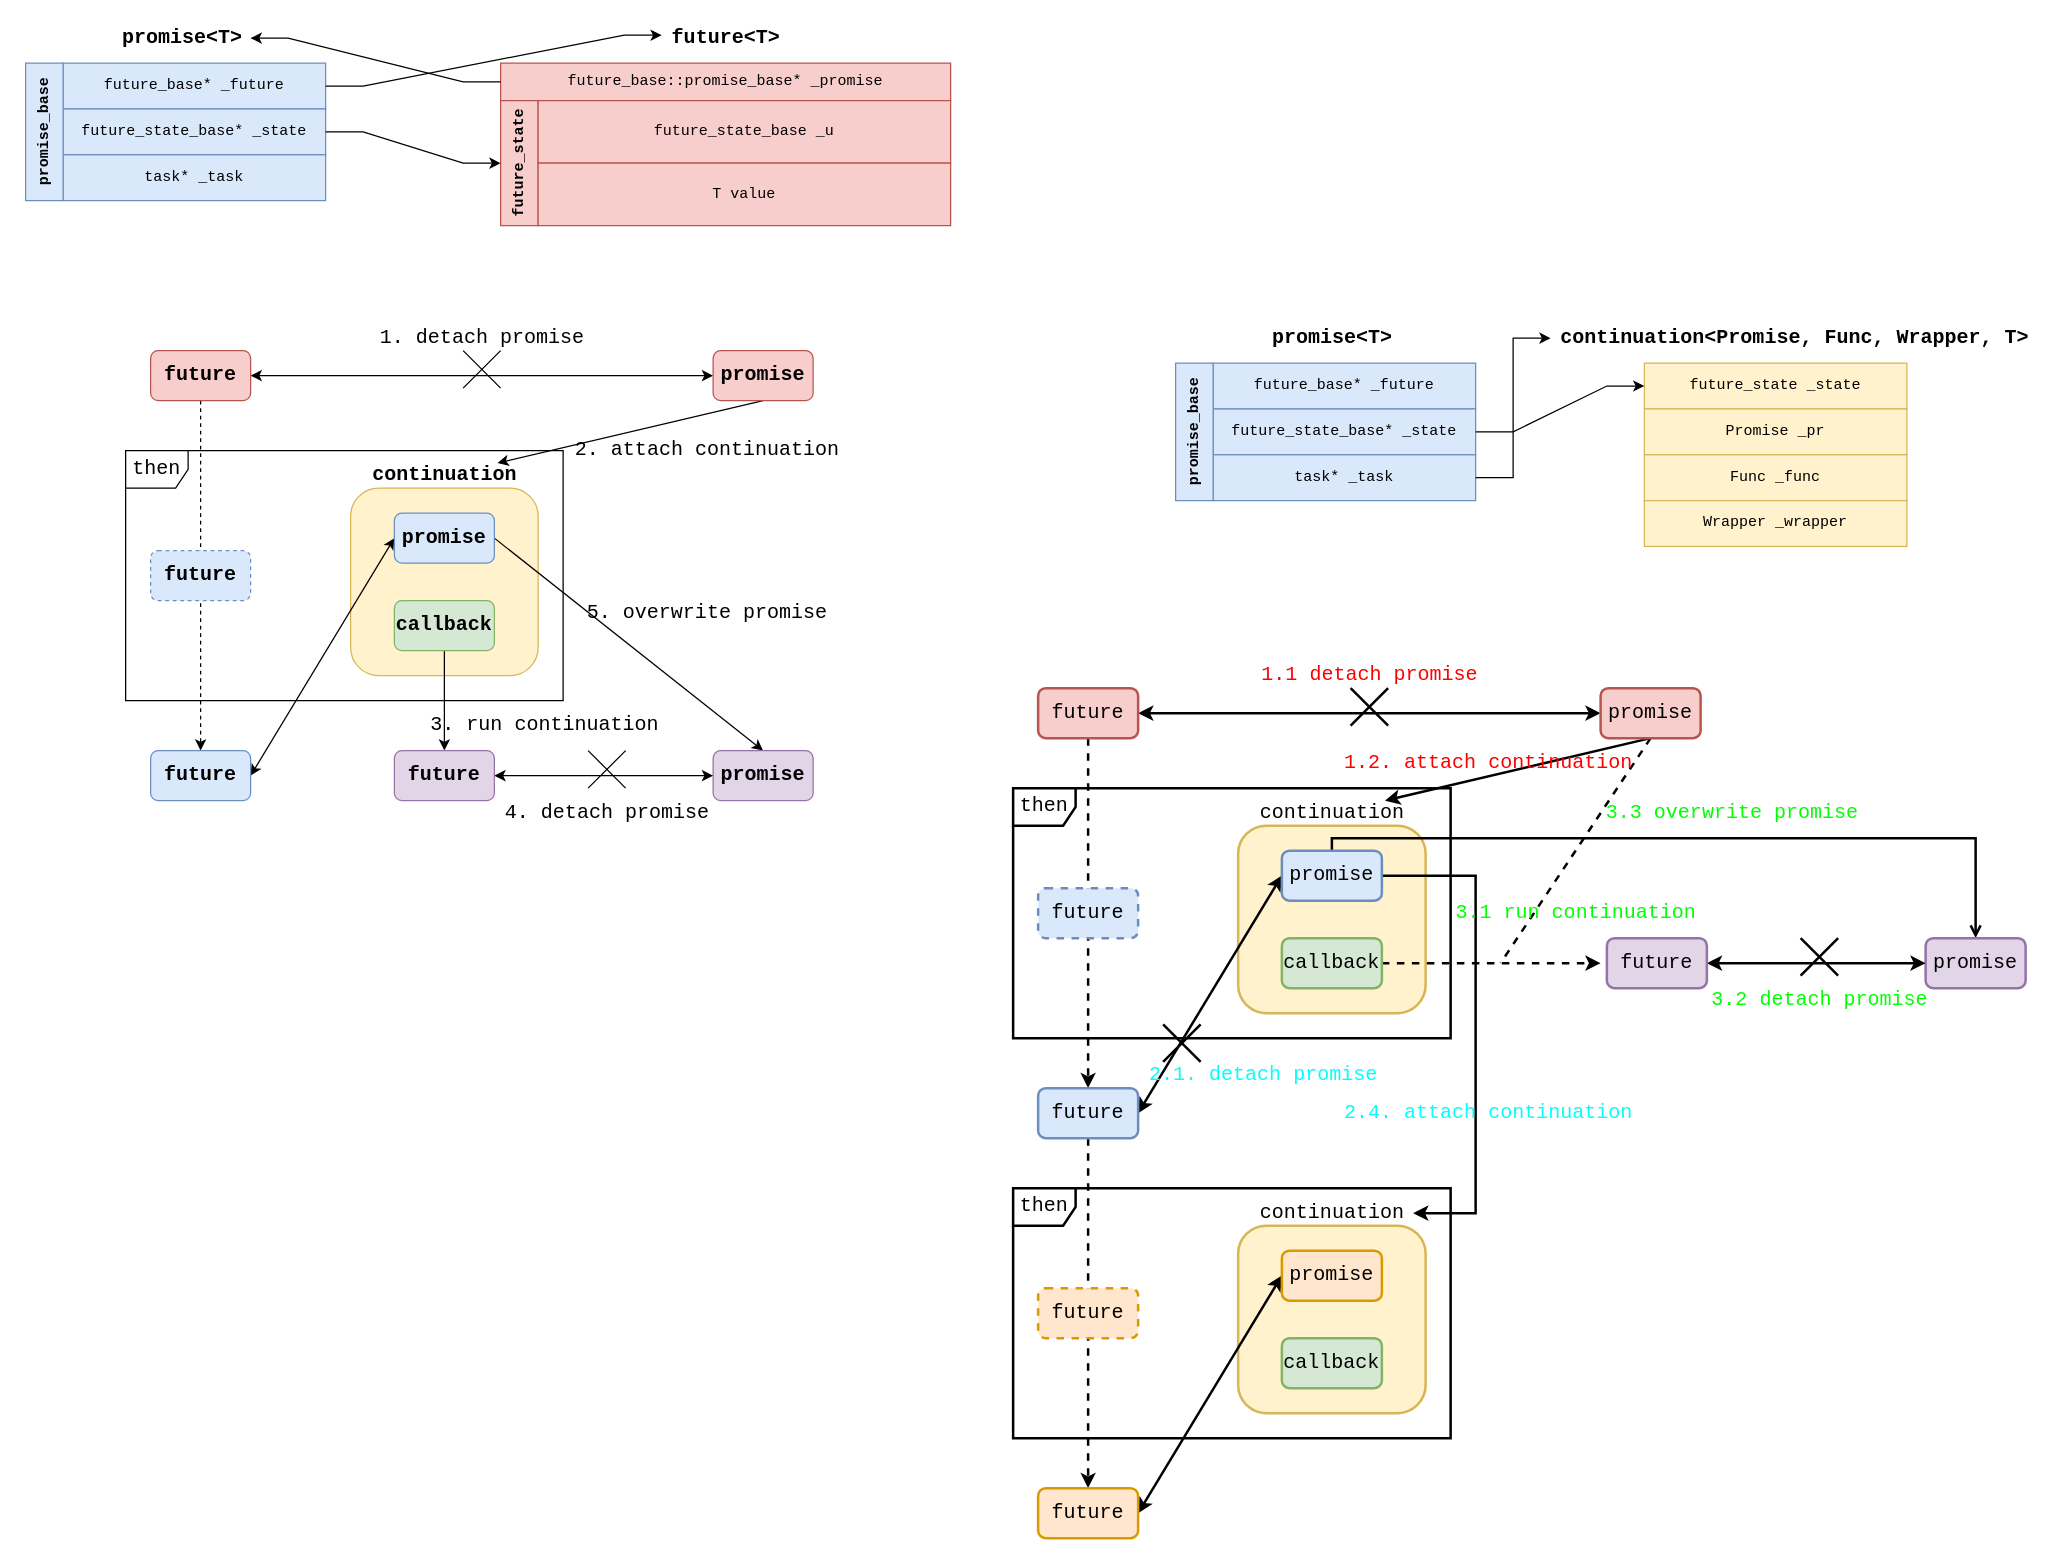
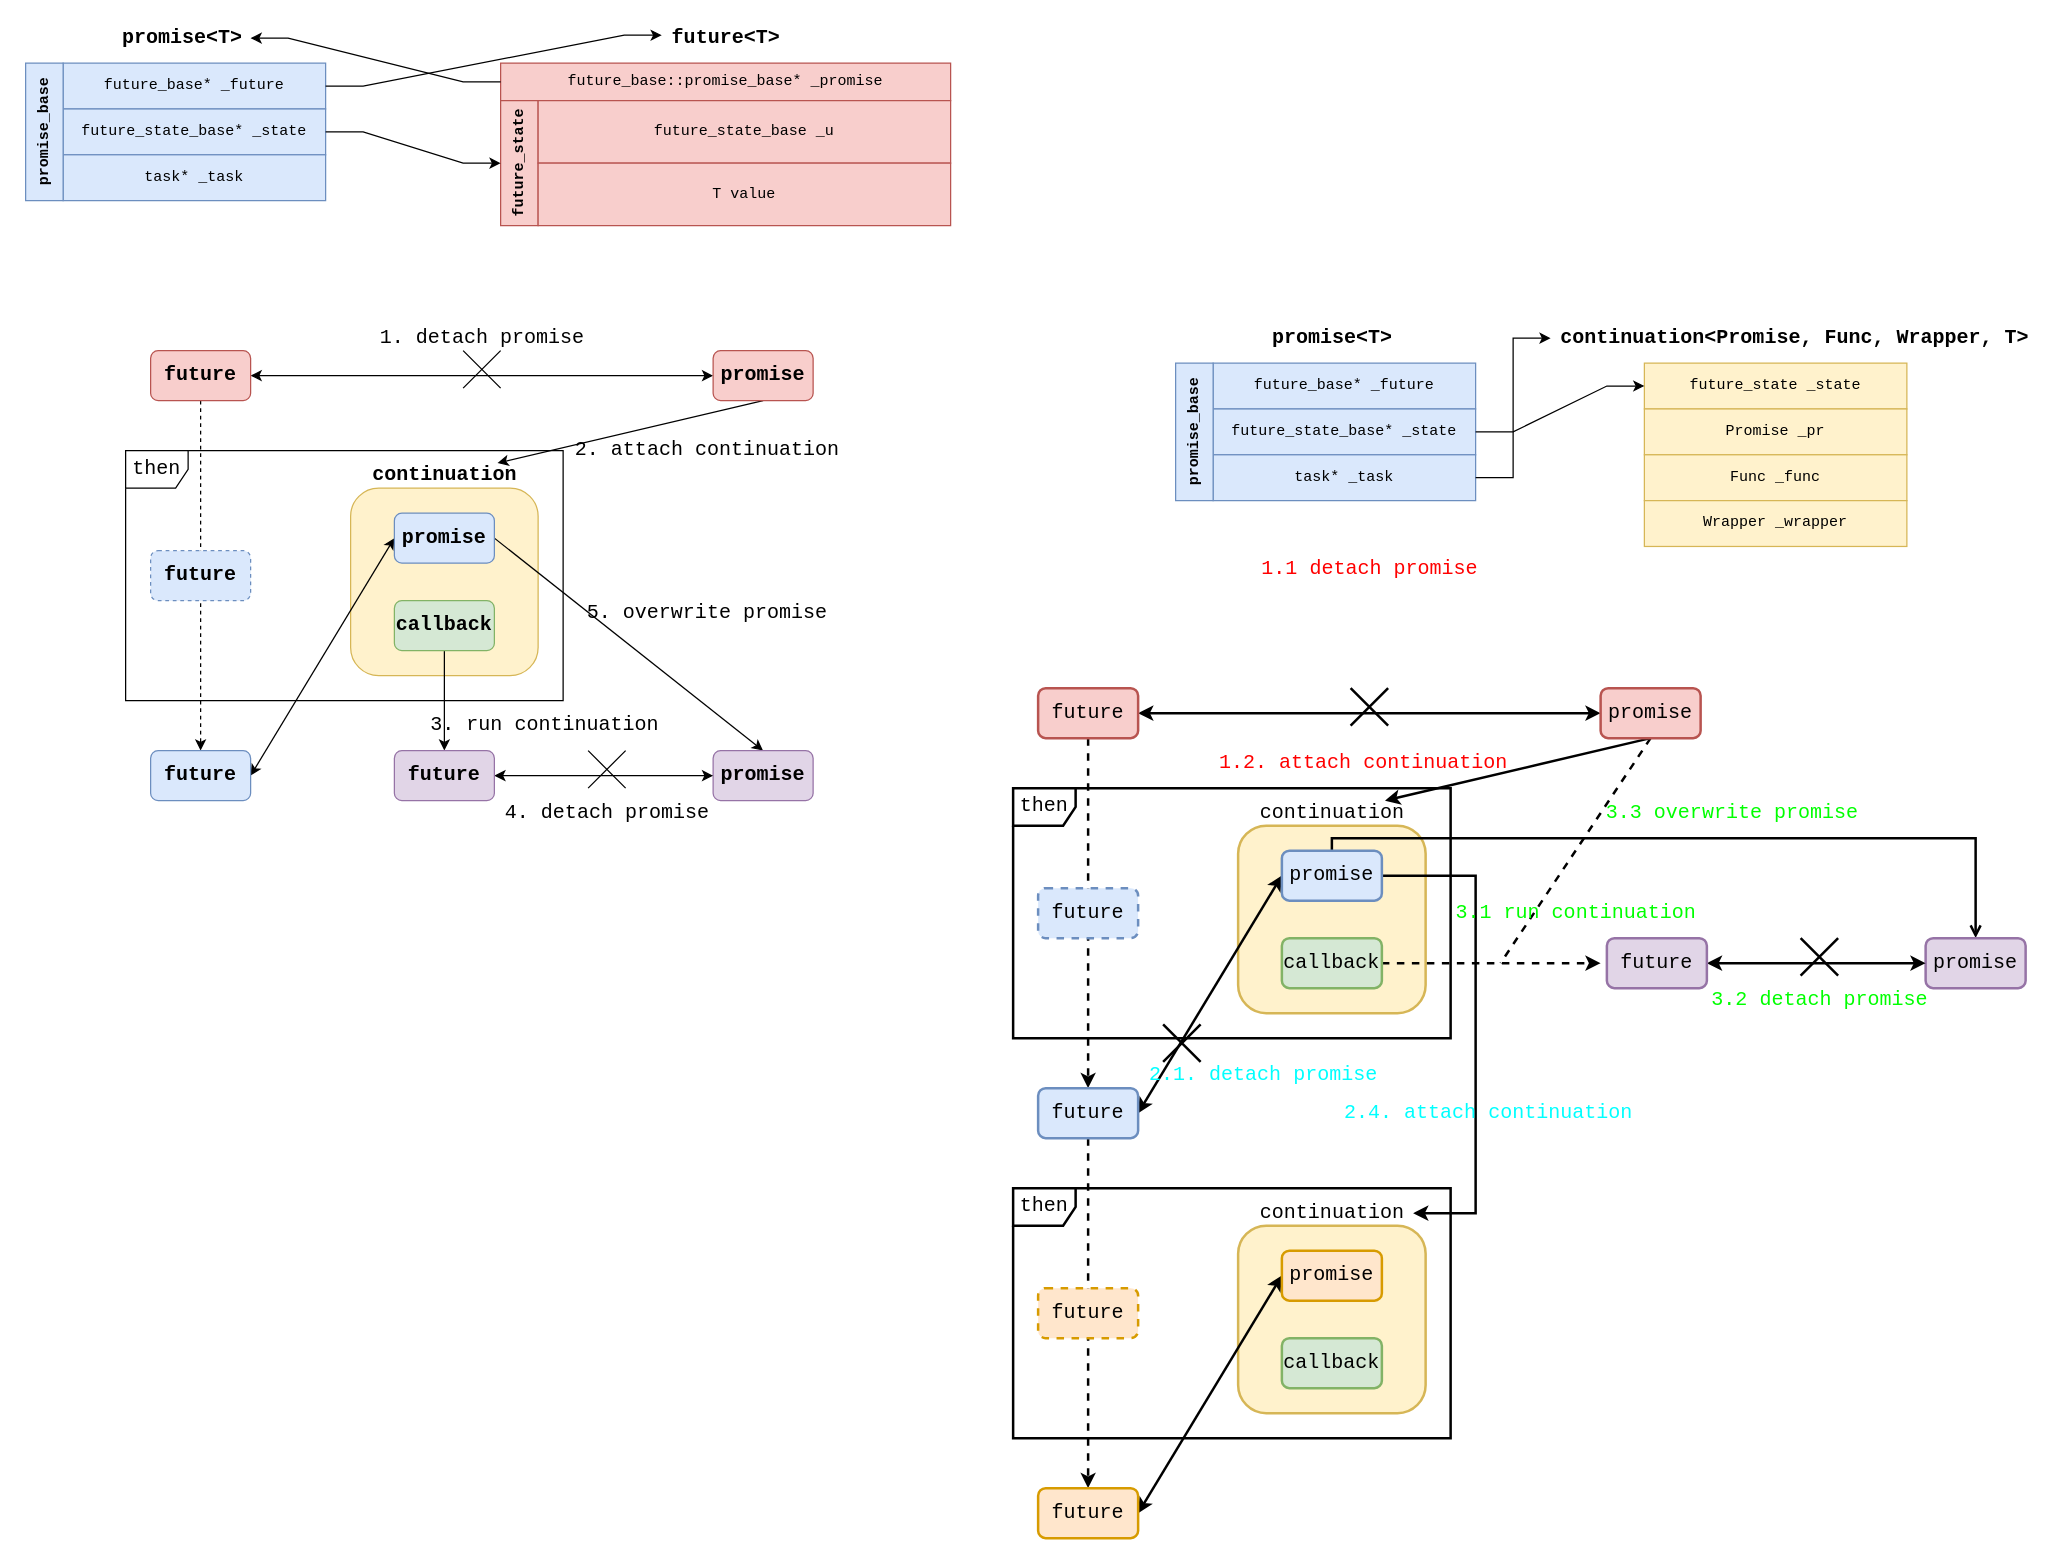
node "1.1 detach promise": moved (1369, 676) -> (1369, 569)
node "1.2. attach continuation": moved (1488, 763) -> (1363, 763)
